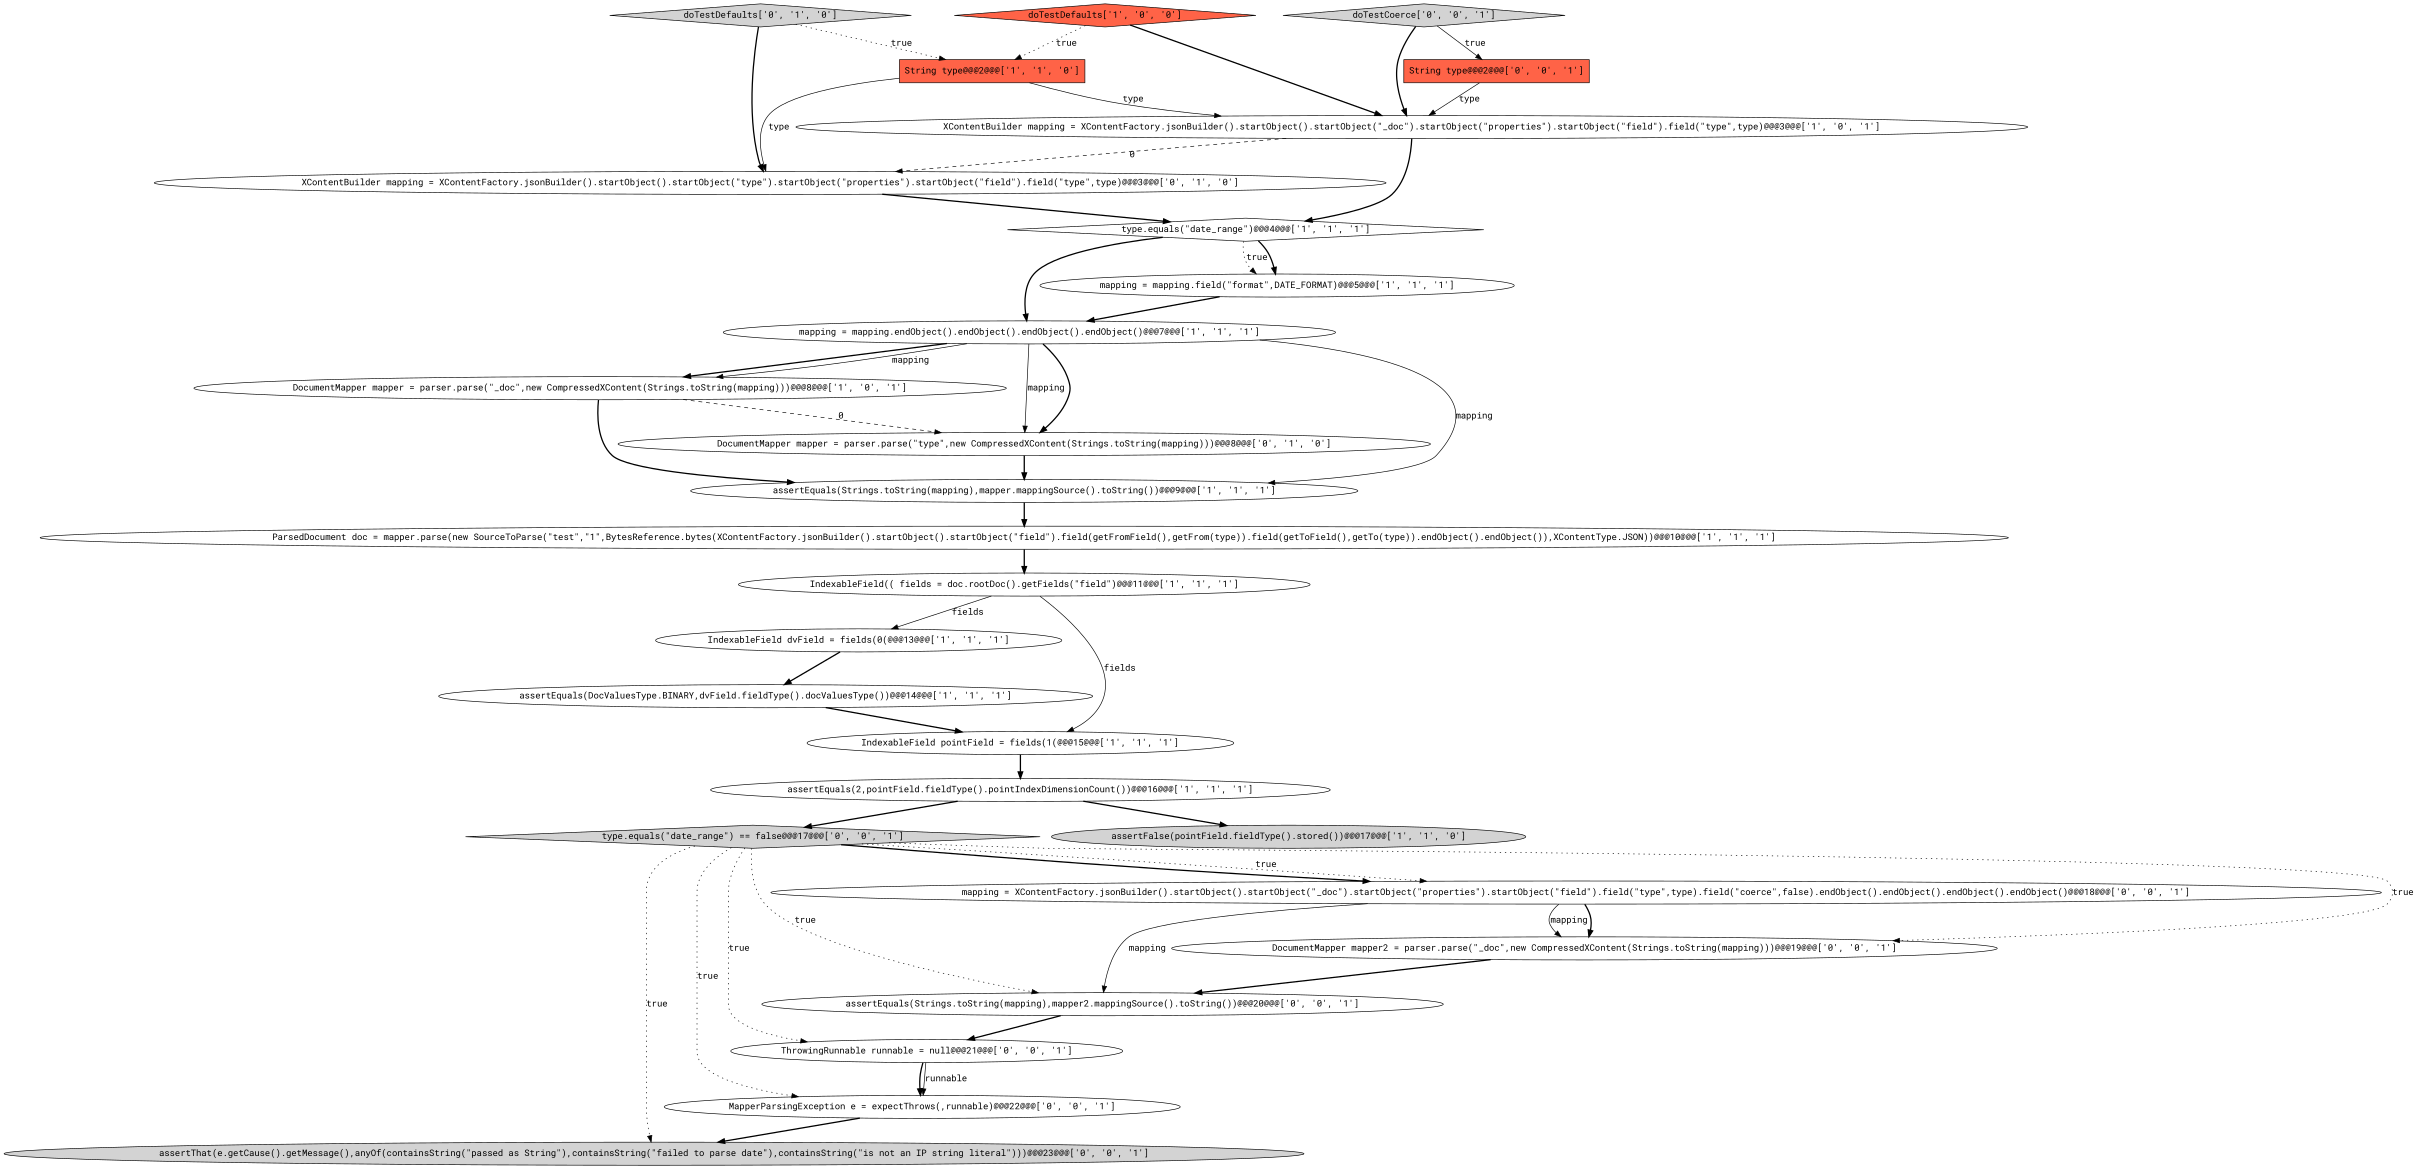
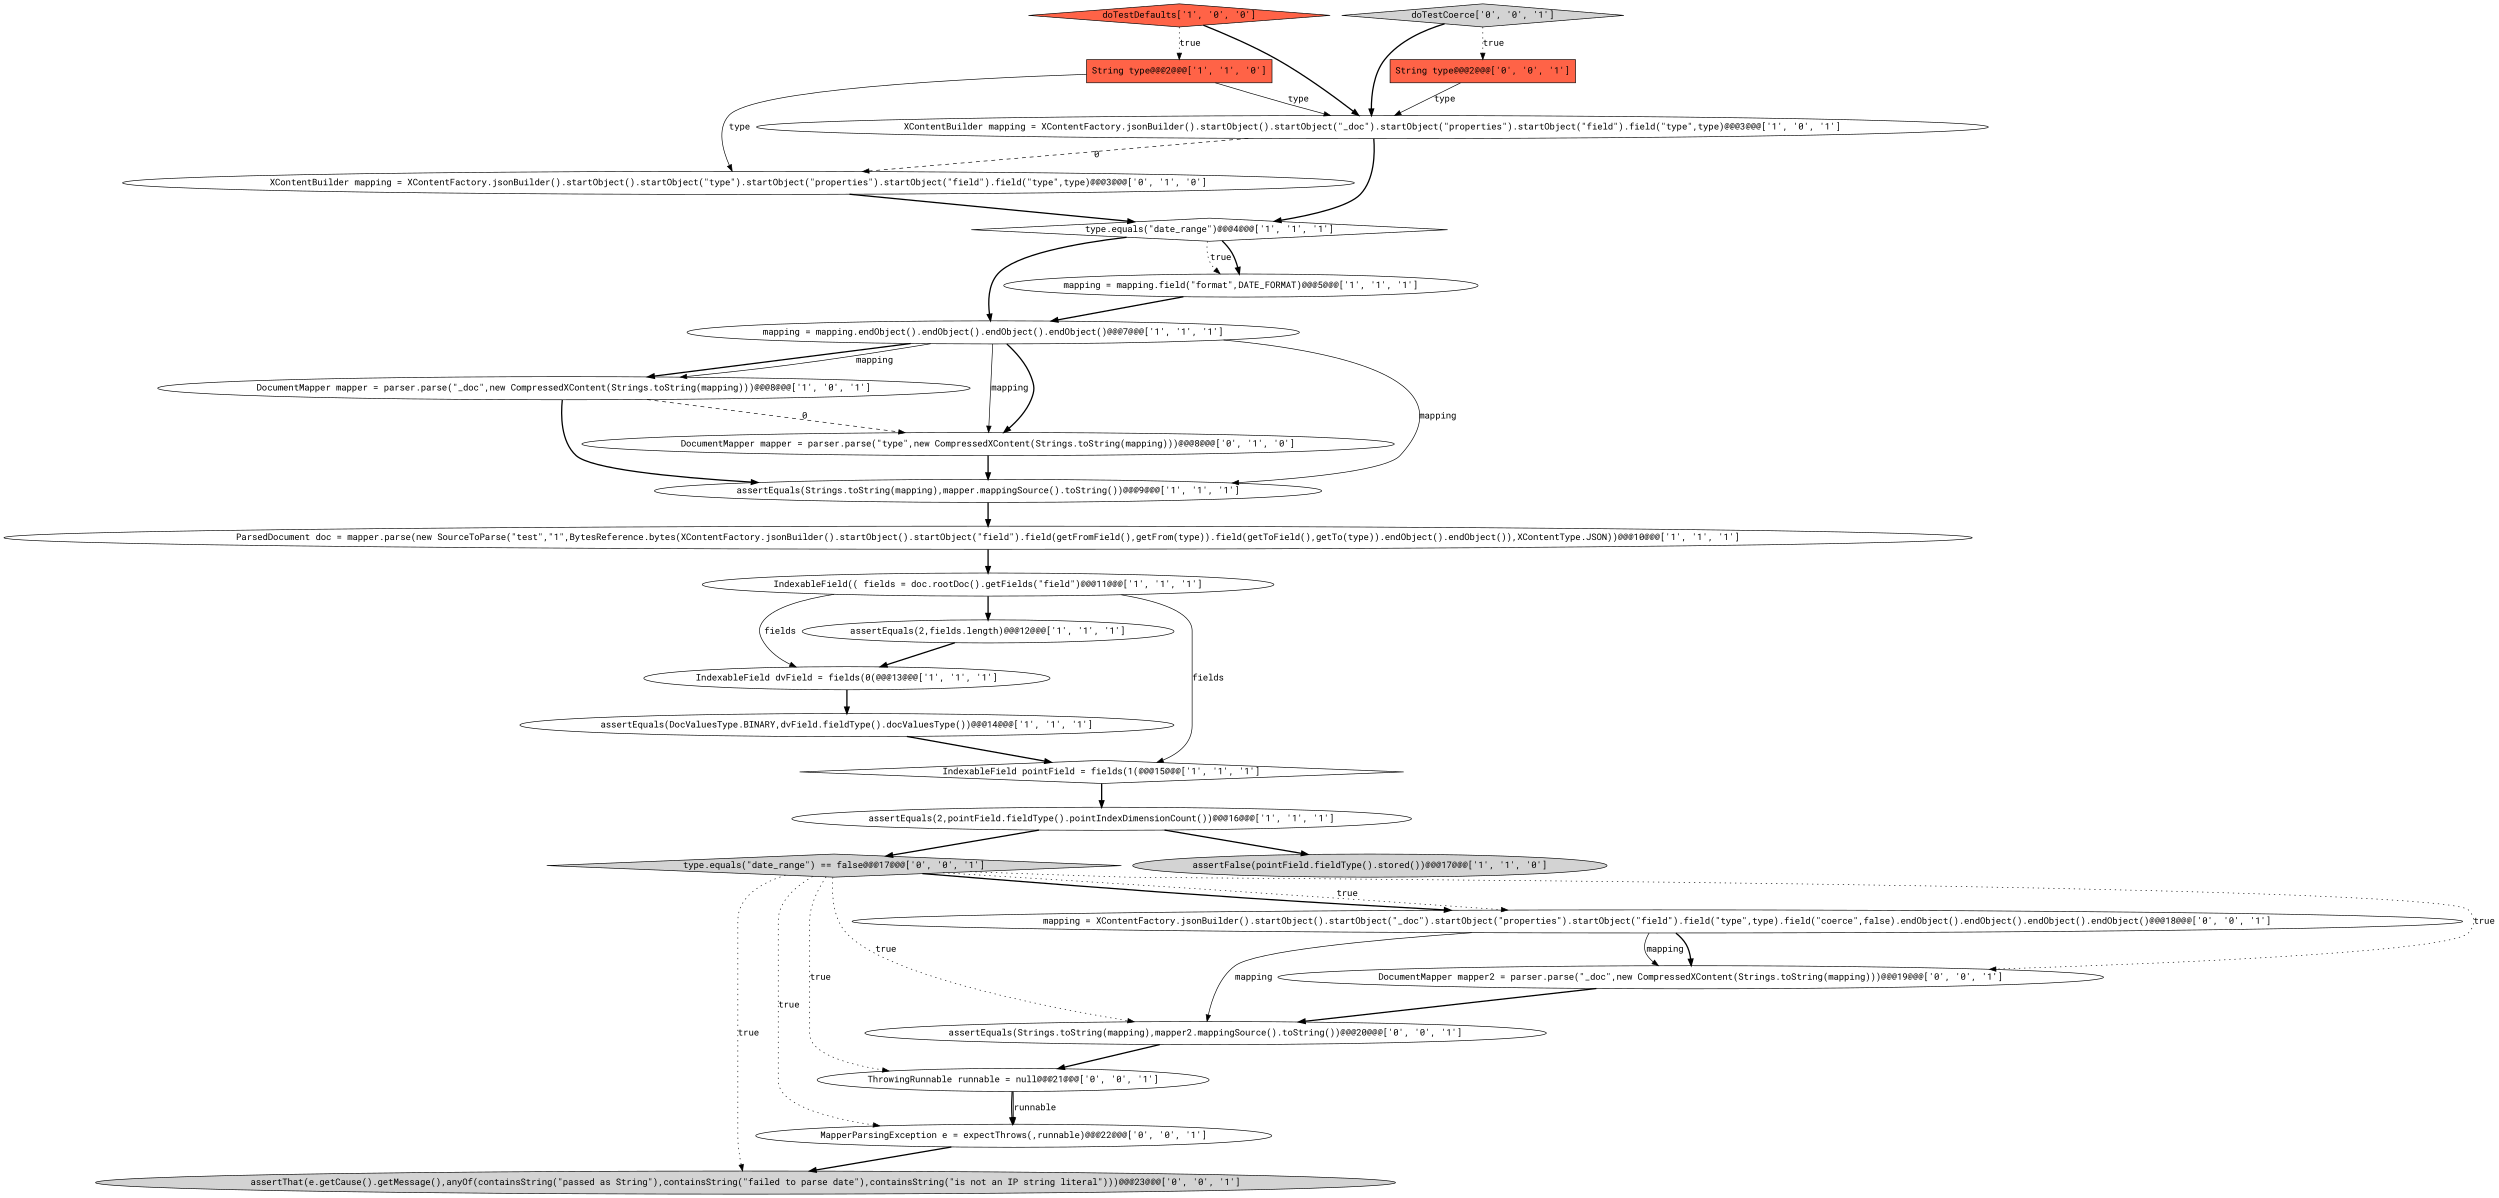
node "doTestDefaults['0', '1', '0']": removed
edge "doTestCoerce['0', '0', '1']" -> "String type@@@2@@@['0', '0', '1']": style solid -> dotted
node "assertEquals(2,fields.length)@@@12@@@['1', '1', '1']": added
node "IndexableField pointField = fields(1(@@@15@@@['1', '1', '1']": shape ellipse -> diamond
